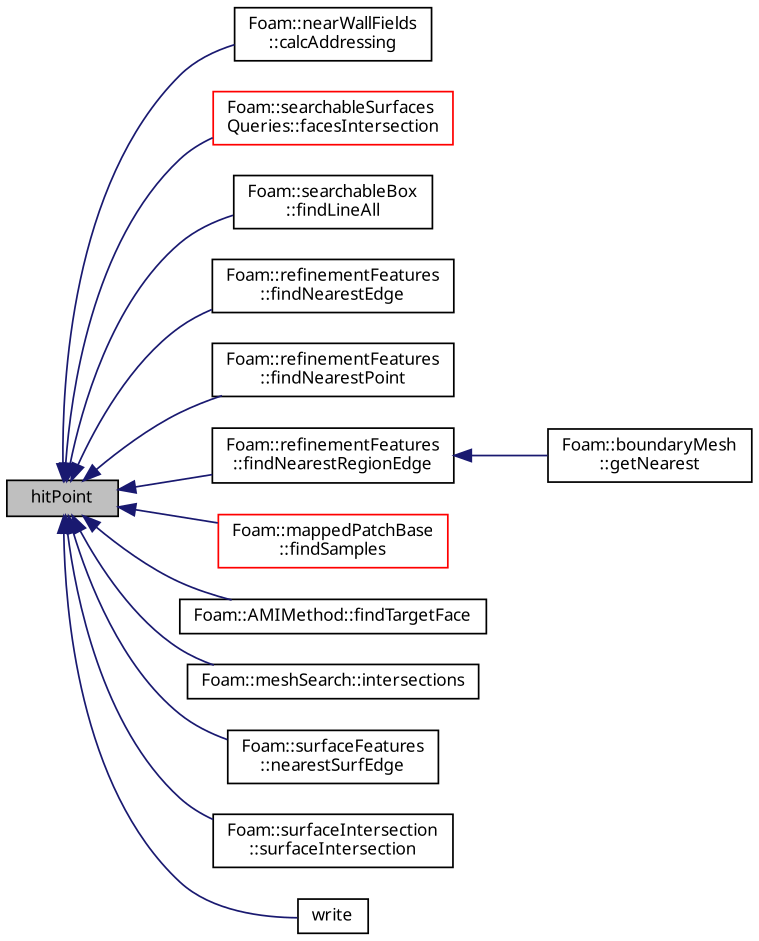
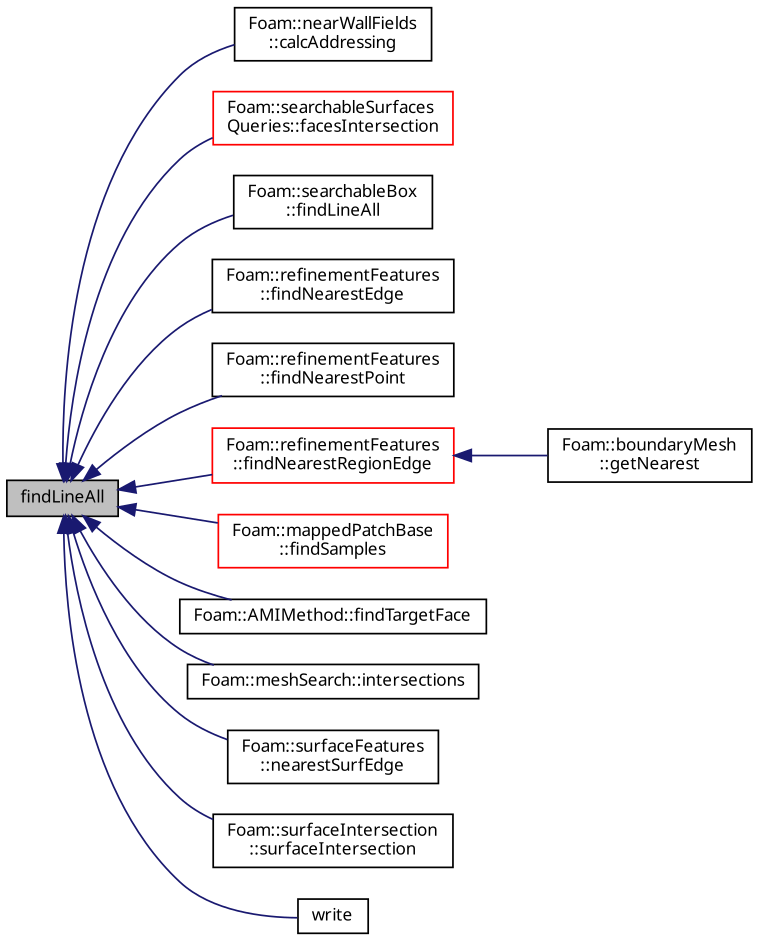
node "Foam::refinementFeatures ::findNearestRegionEdge": color black -> red
node "hitPoint": label "hitPoint" -> "findLineAll"
